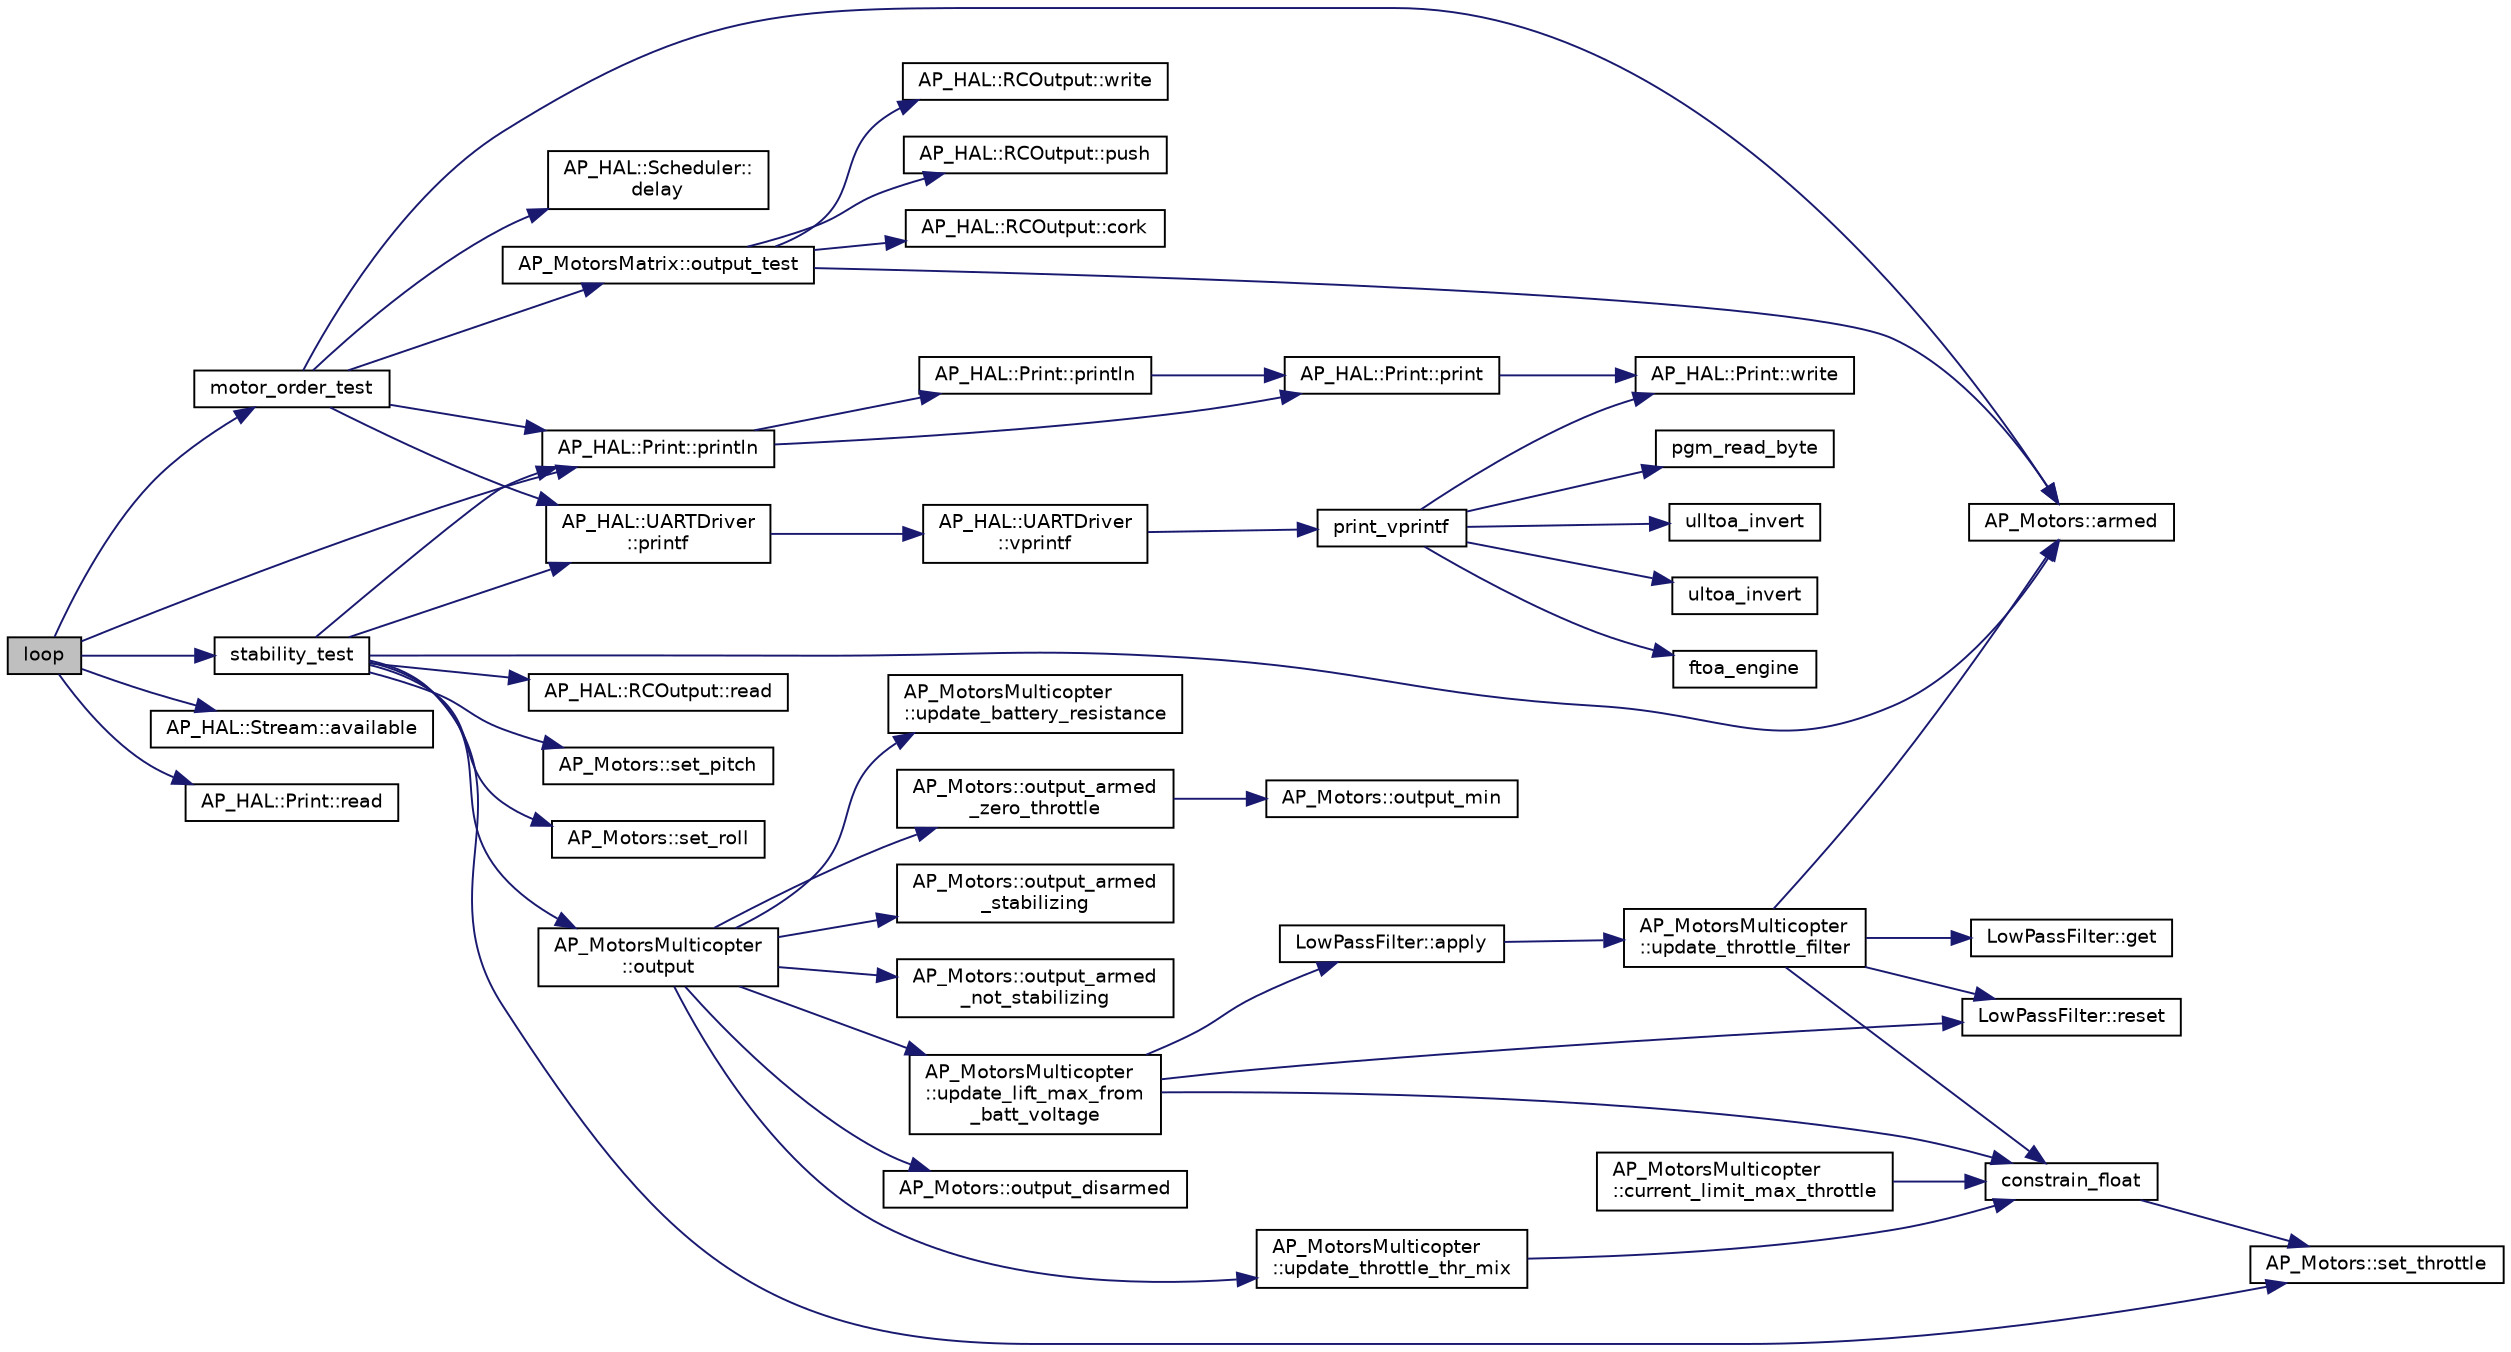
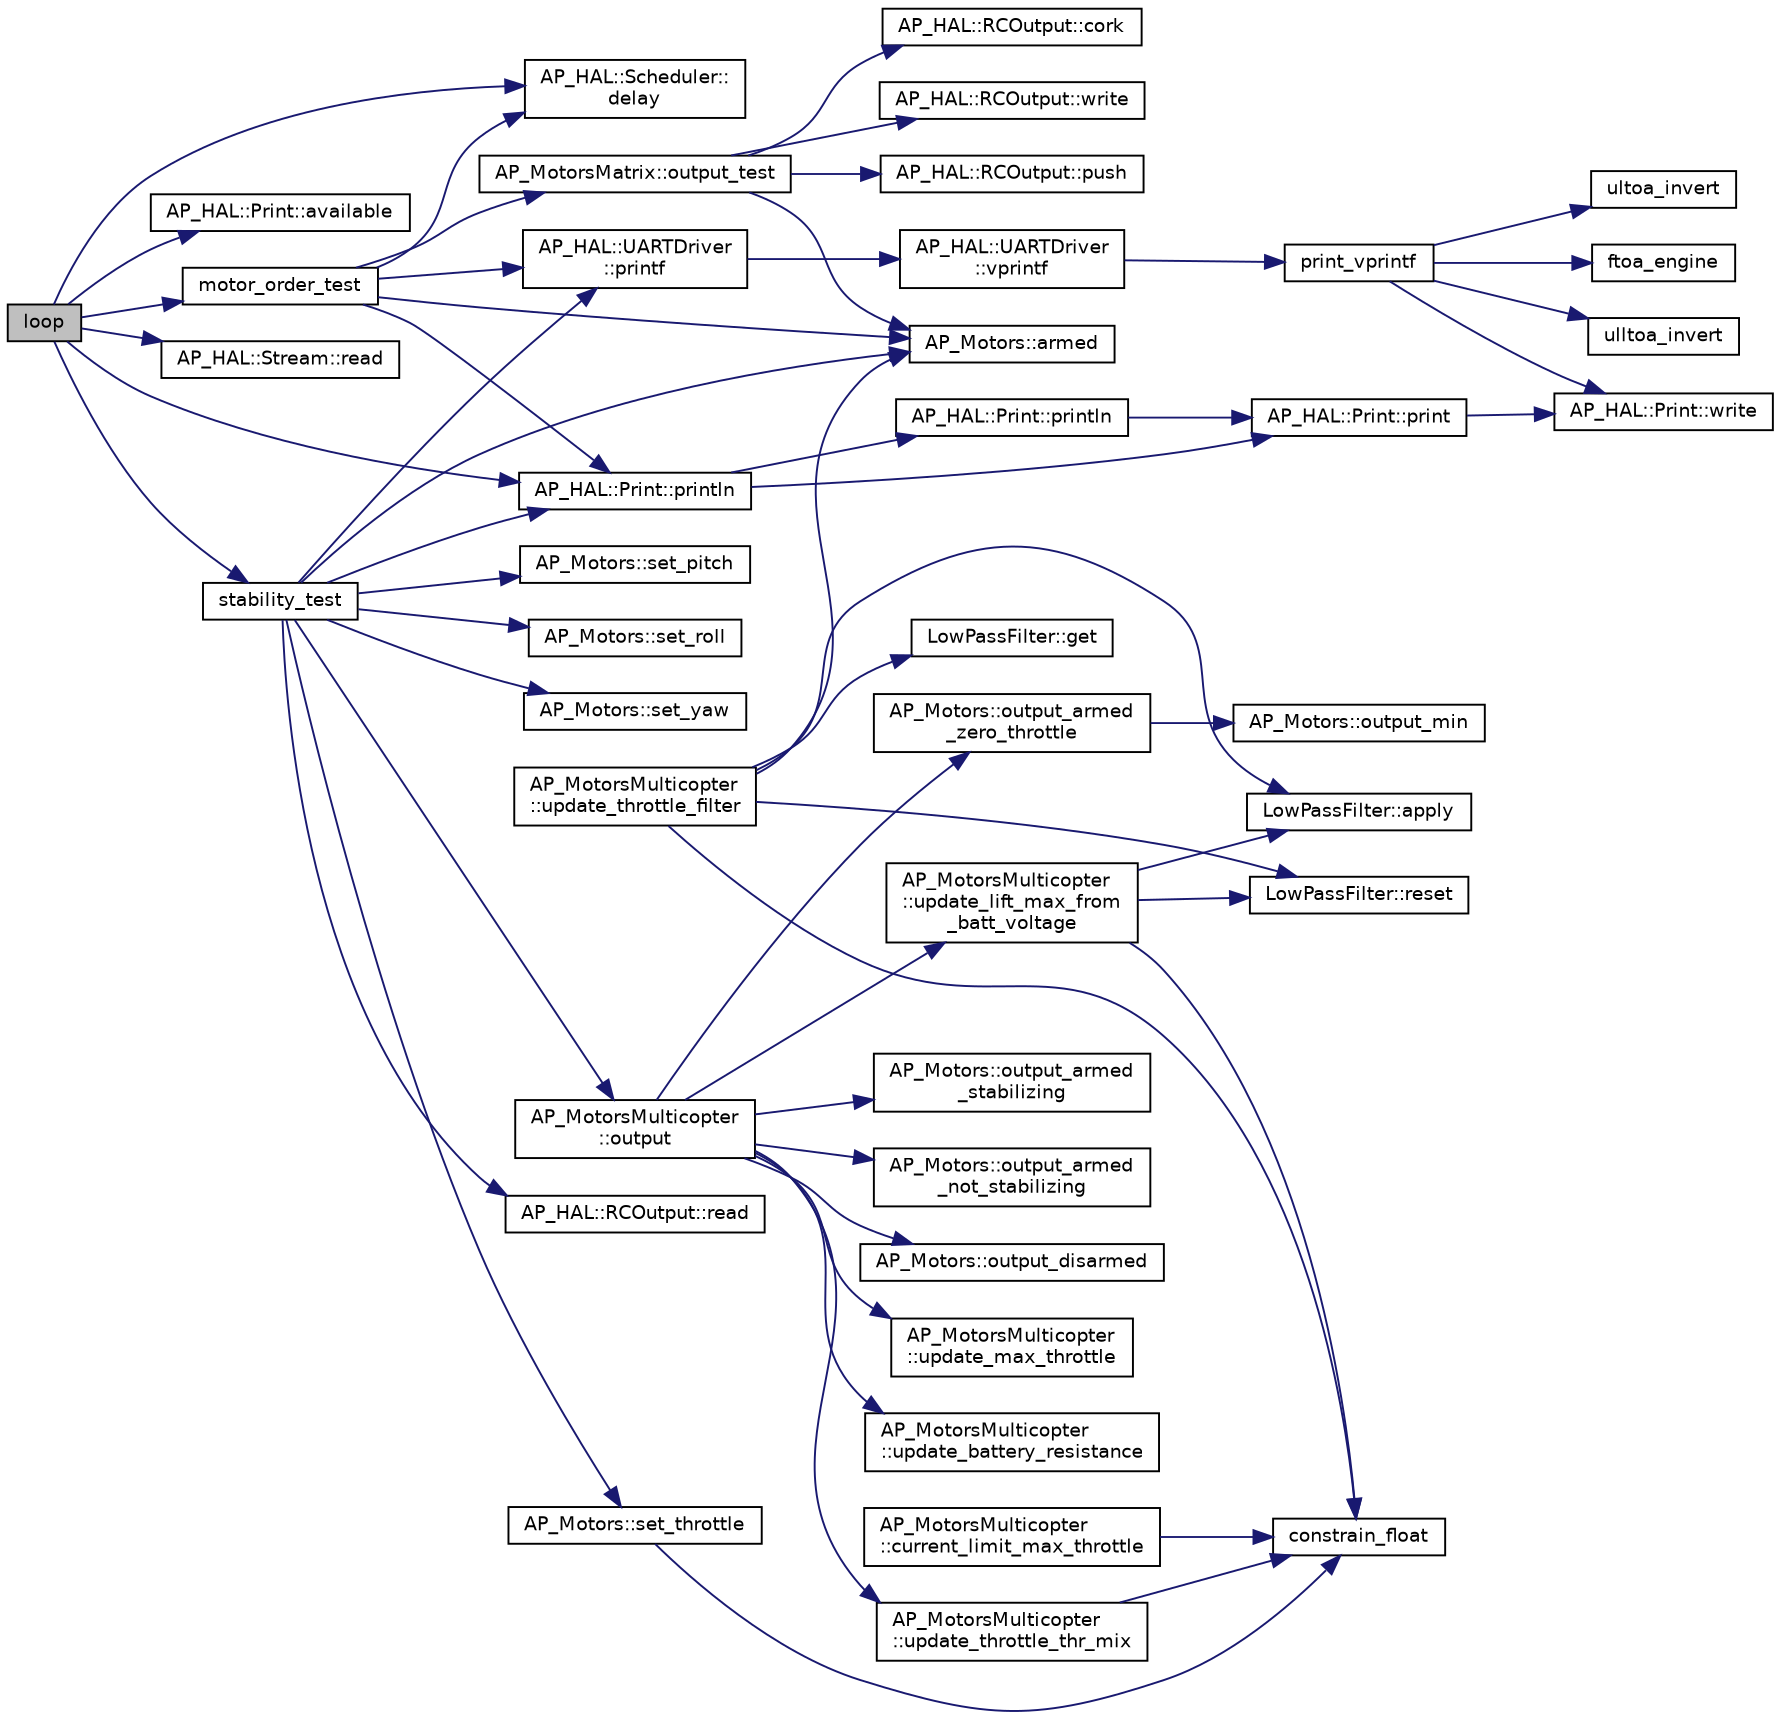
edge "loop" -> "AP_HAL::Scheduler:: delay": added
node "pgm_read_byte": removed
node "AP_Motors::set_yaw": added
node "AP_HAL::Stream::available": label "AP_HAL::Stream::available" -> "AP_HAL::Print::available"
node "AP_HAL::Print::read": label "AP_HAL::Print::read" -> "AP_HAL::Stream::read"
edge "LowPassFilter::apply" -> "AP_MotorsMulticopter ::update_throttle_filter": reversed
edge "constrain_float" -> "AP_Motors::set_throttle": reversed
node "AP_MotorsMulticopter ::update_max_throttle": added
